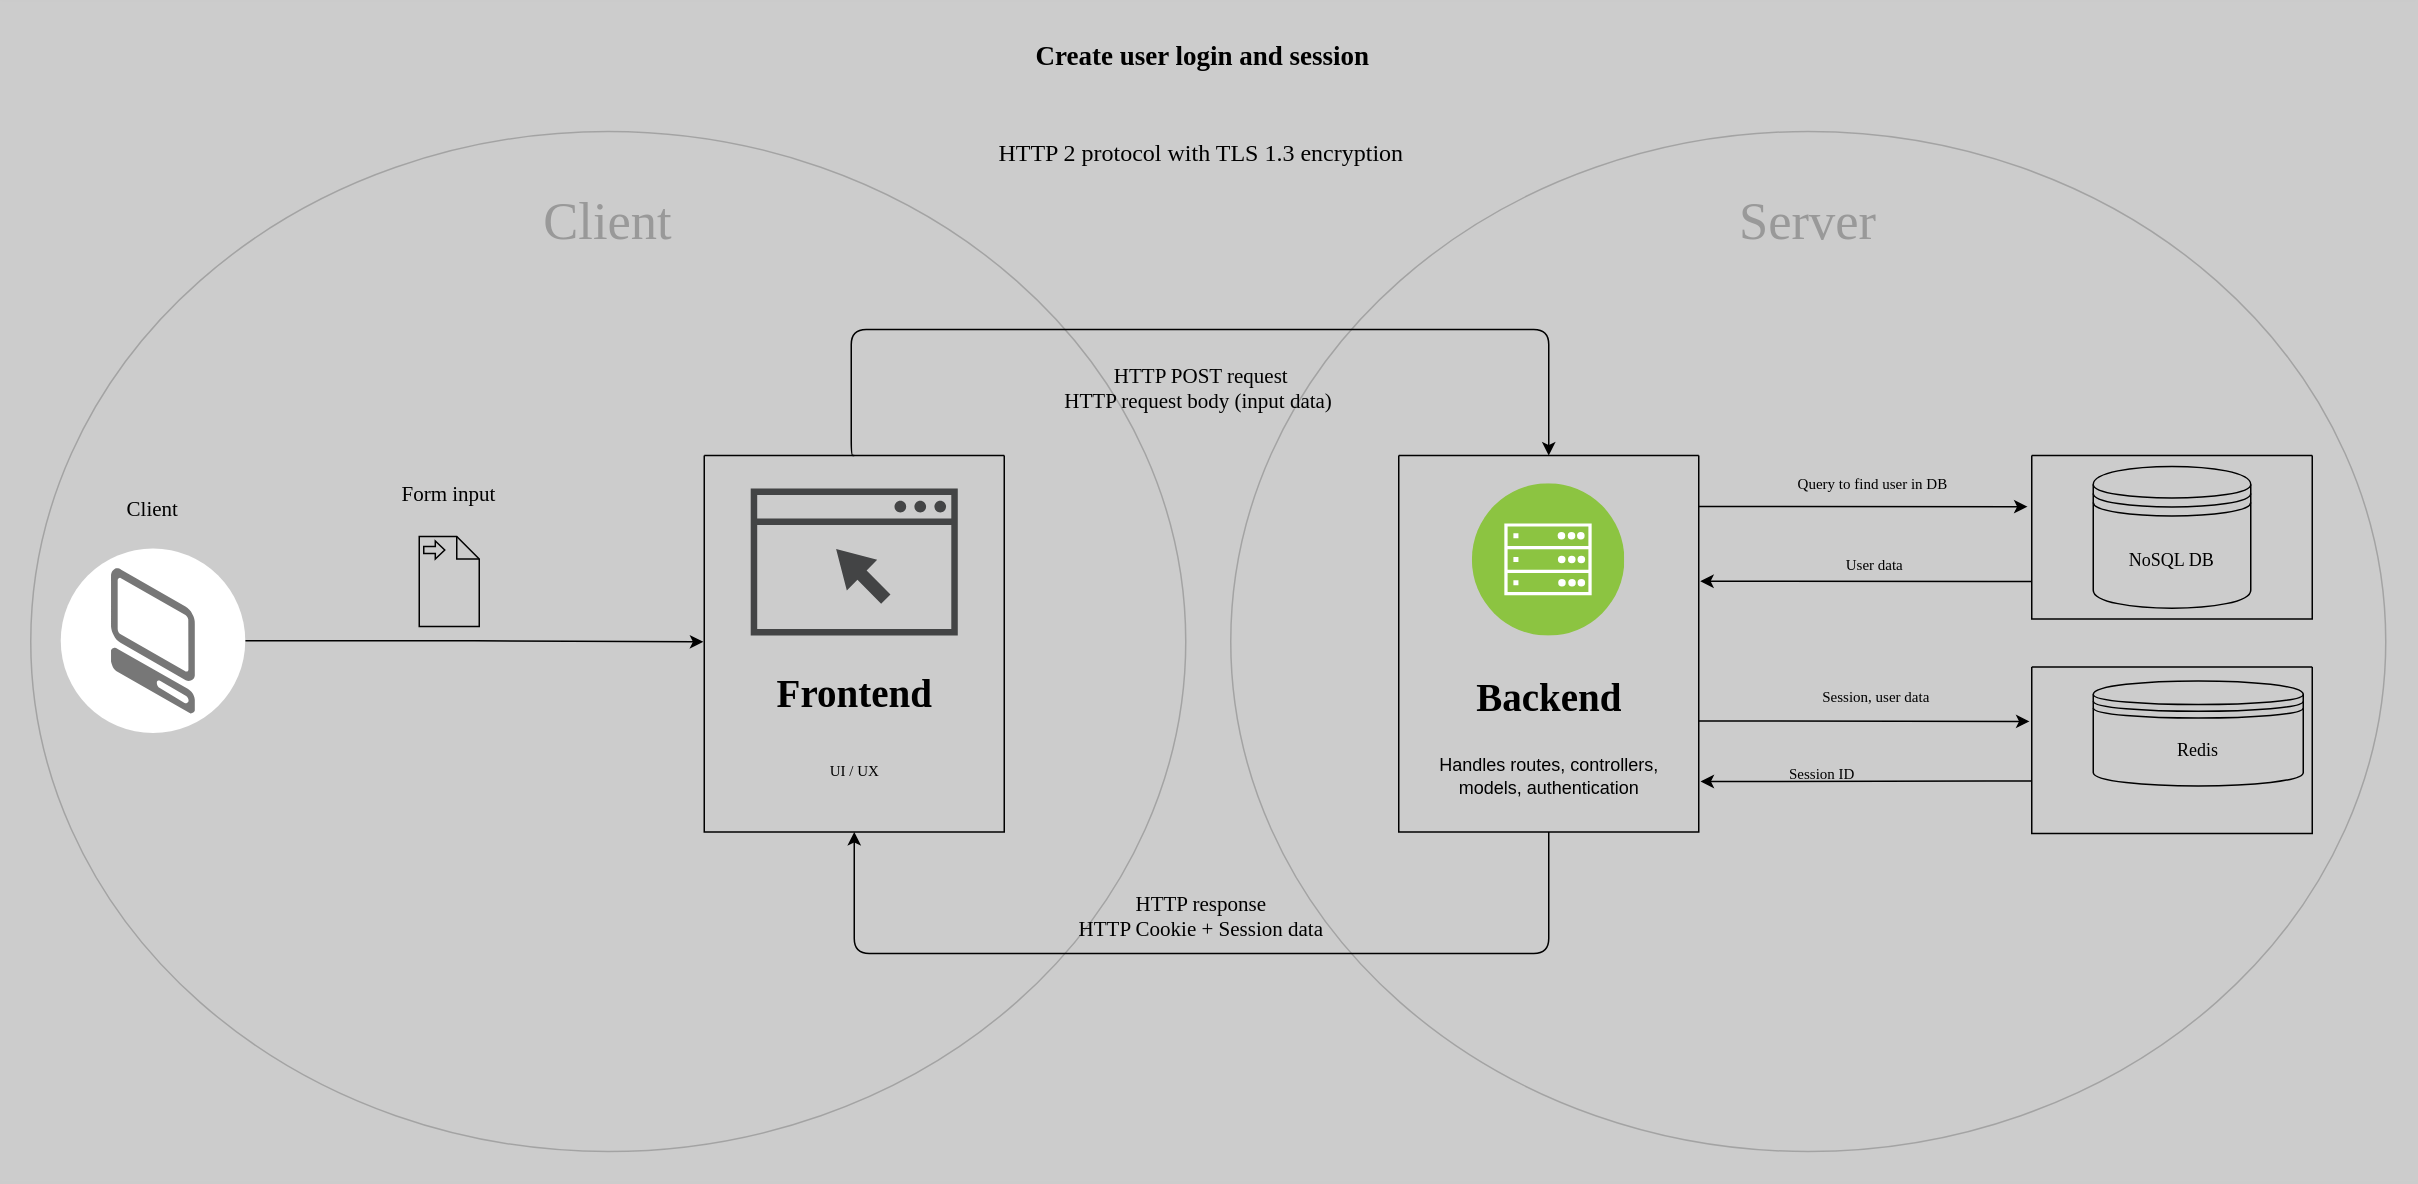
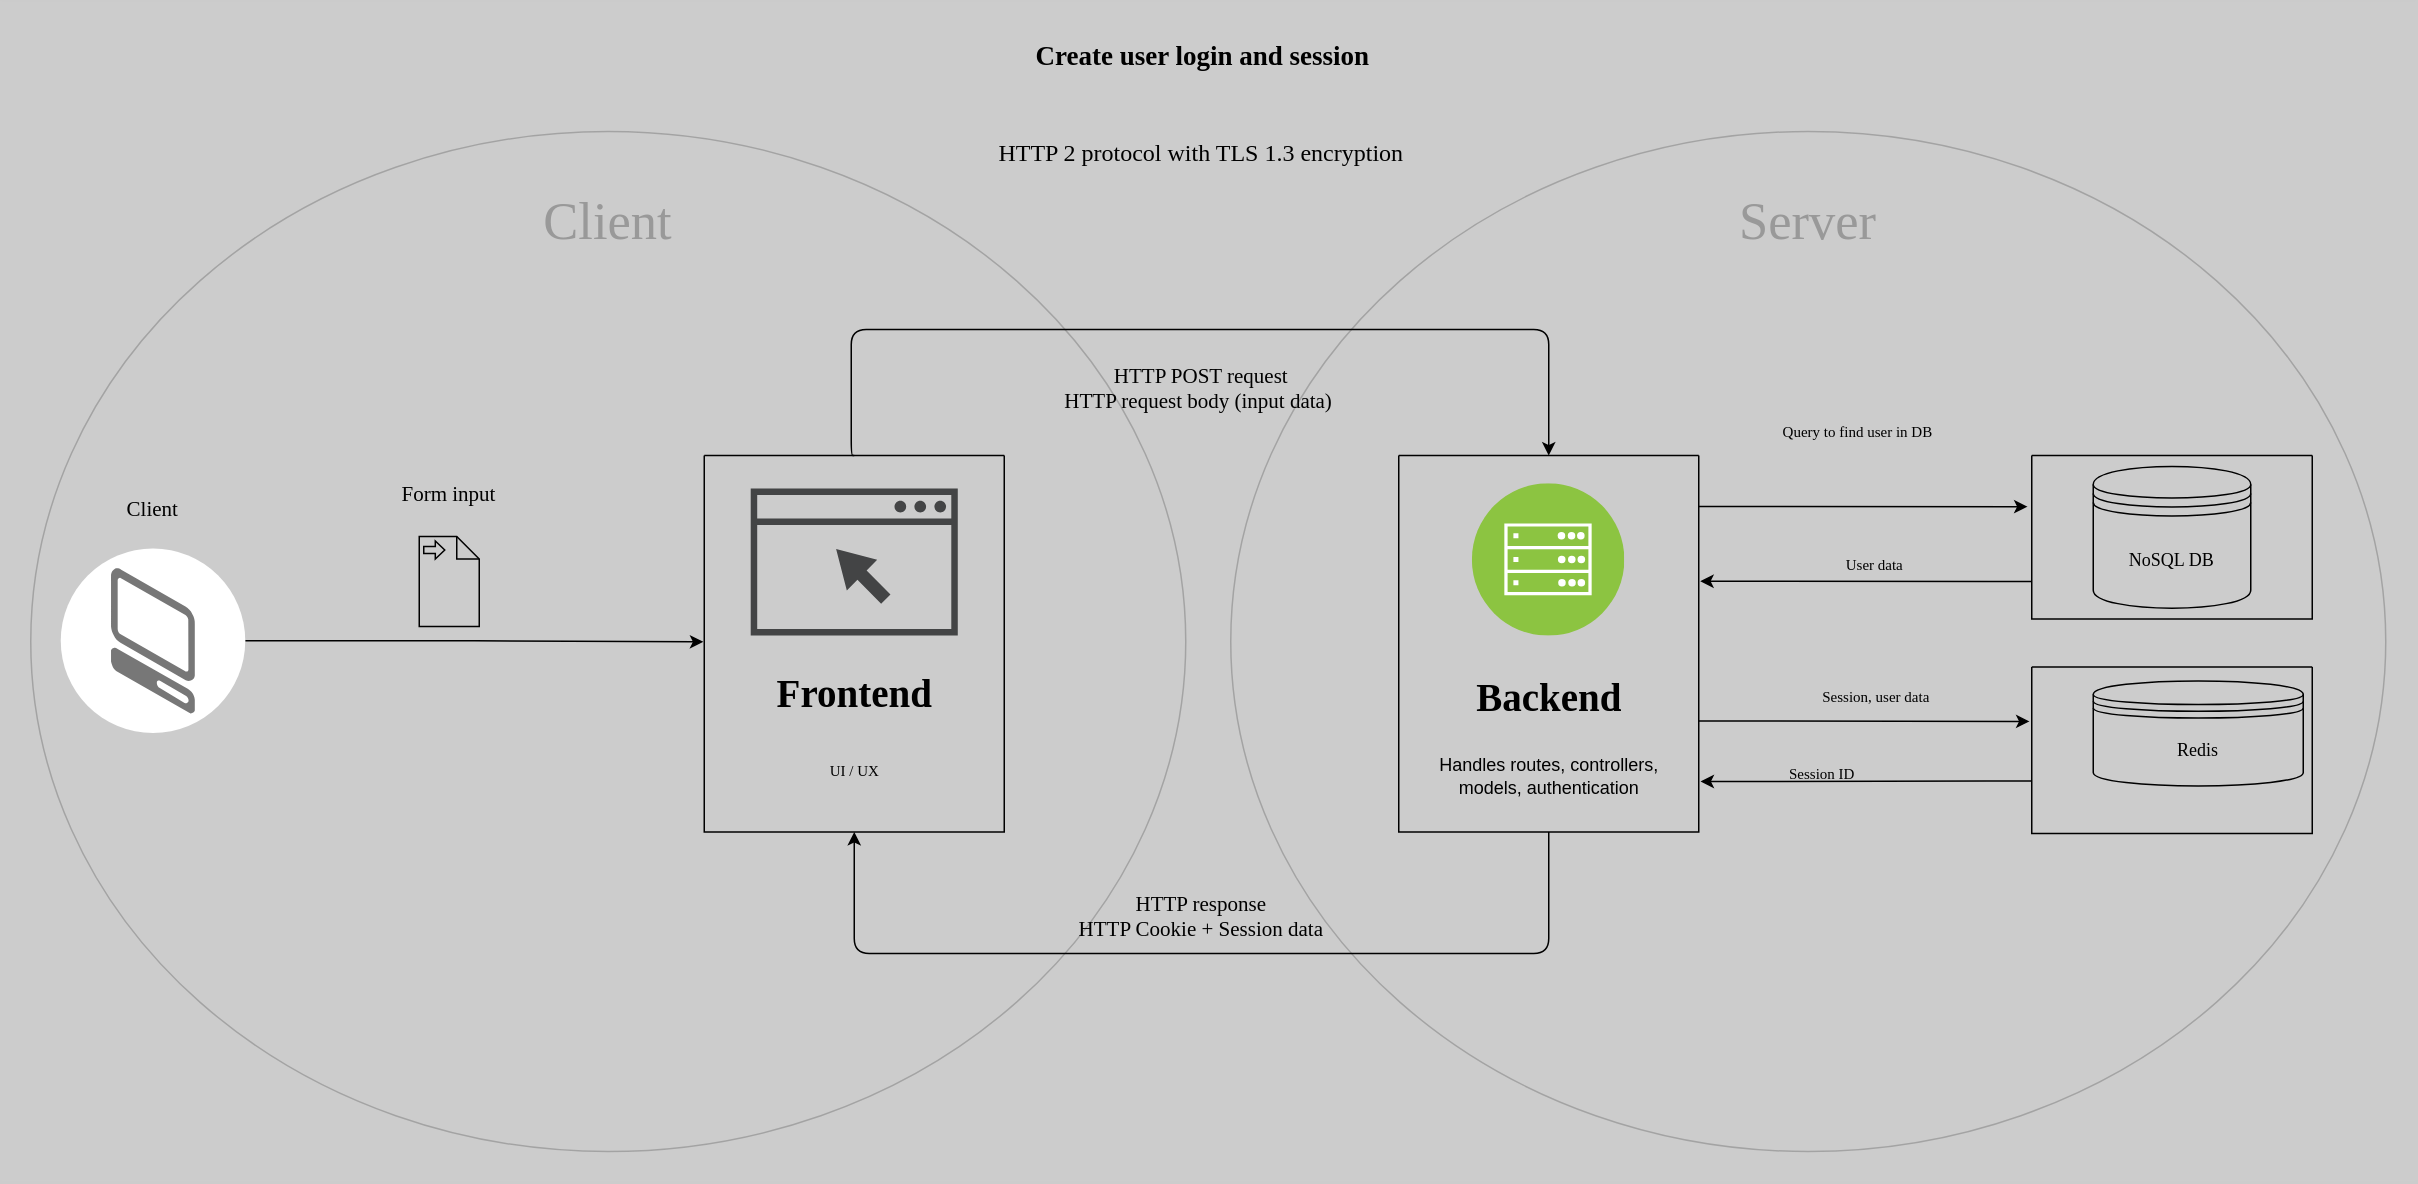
node "Query to find user in DB": moved (1874, 481) -> (1859, 428)
